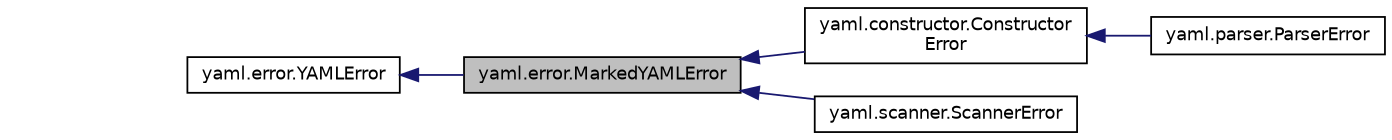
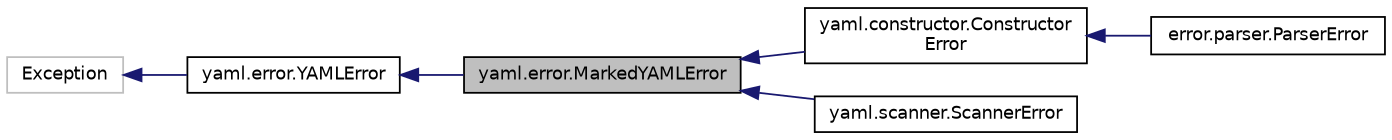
node "yaml.parser.ParserError": label "yaml.parser.ParserError" -> "error.parser.ParserError"
node "Exception": added
